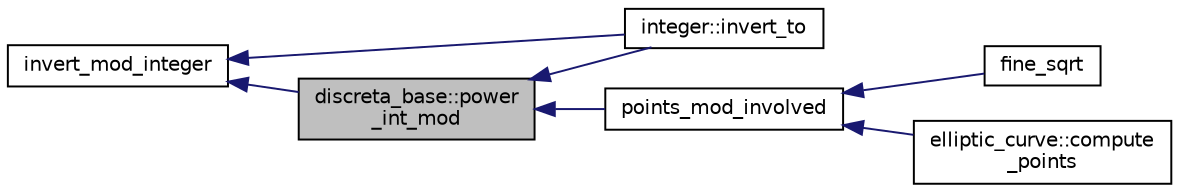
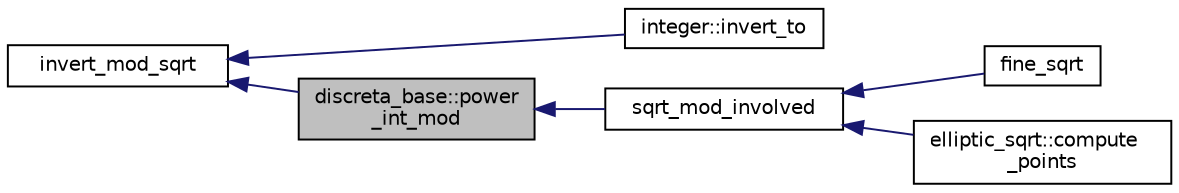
edge "integer::invert_to" -> "discreta_base::power _int_mod": removed
node "invert_mod_integer": label "invert_mod_integer" -> "invert_mod_sqrt"
node "points_mod_involved": label "points_mod_involved" -> "sqrt_mod_involved"
node "elliptic_curve::compute _points": label "elliptic_curve::compute _points" -> "elliptic_sqrt::compute _points"
